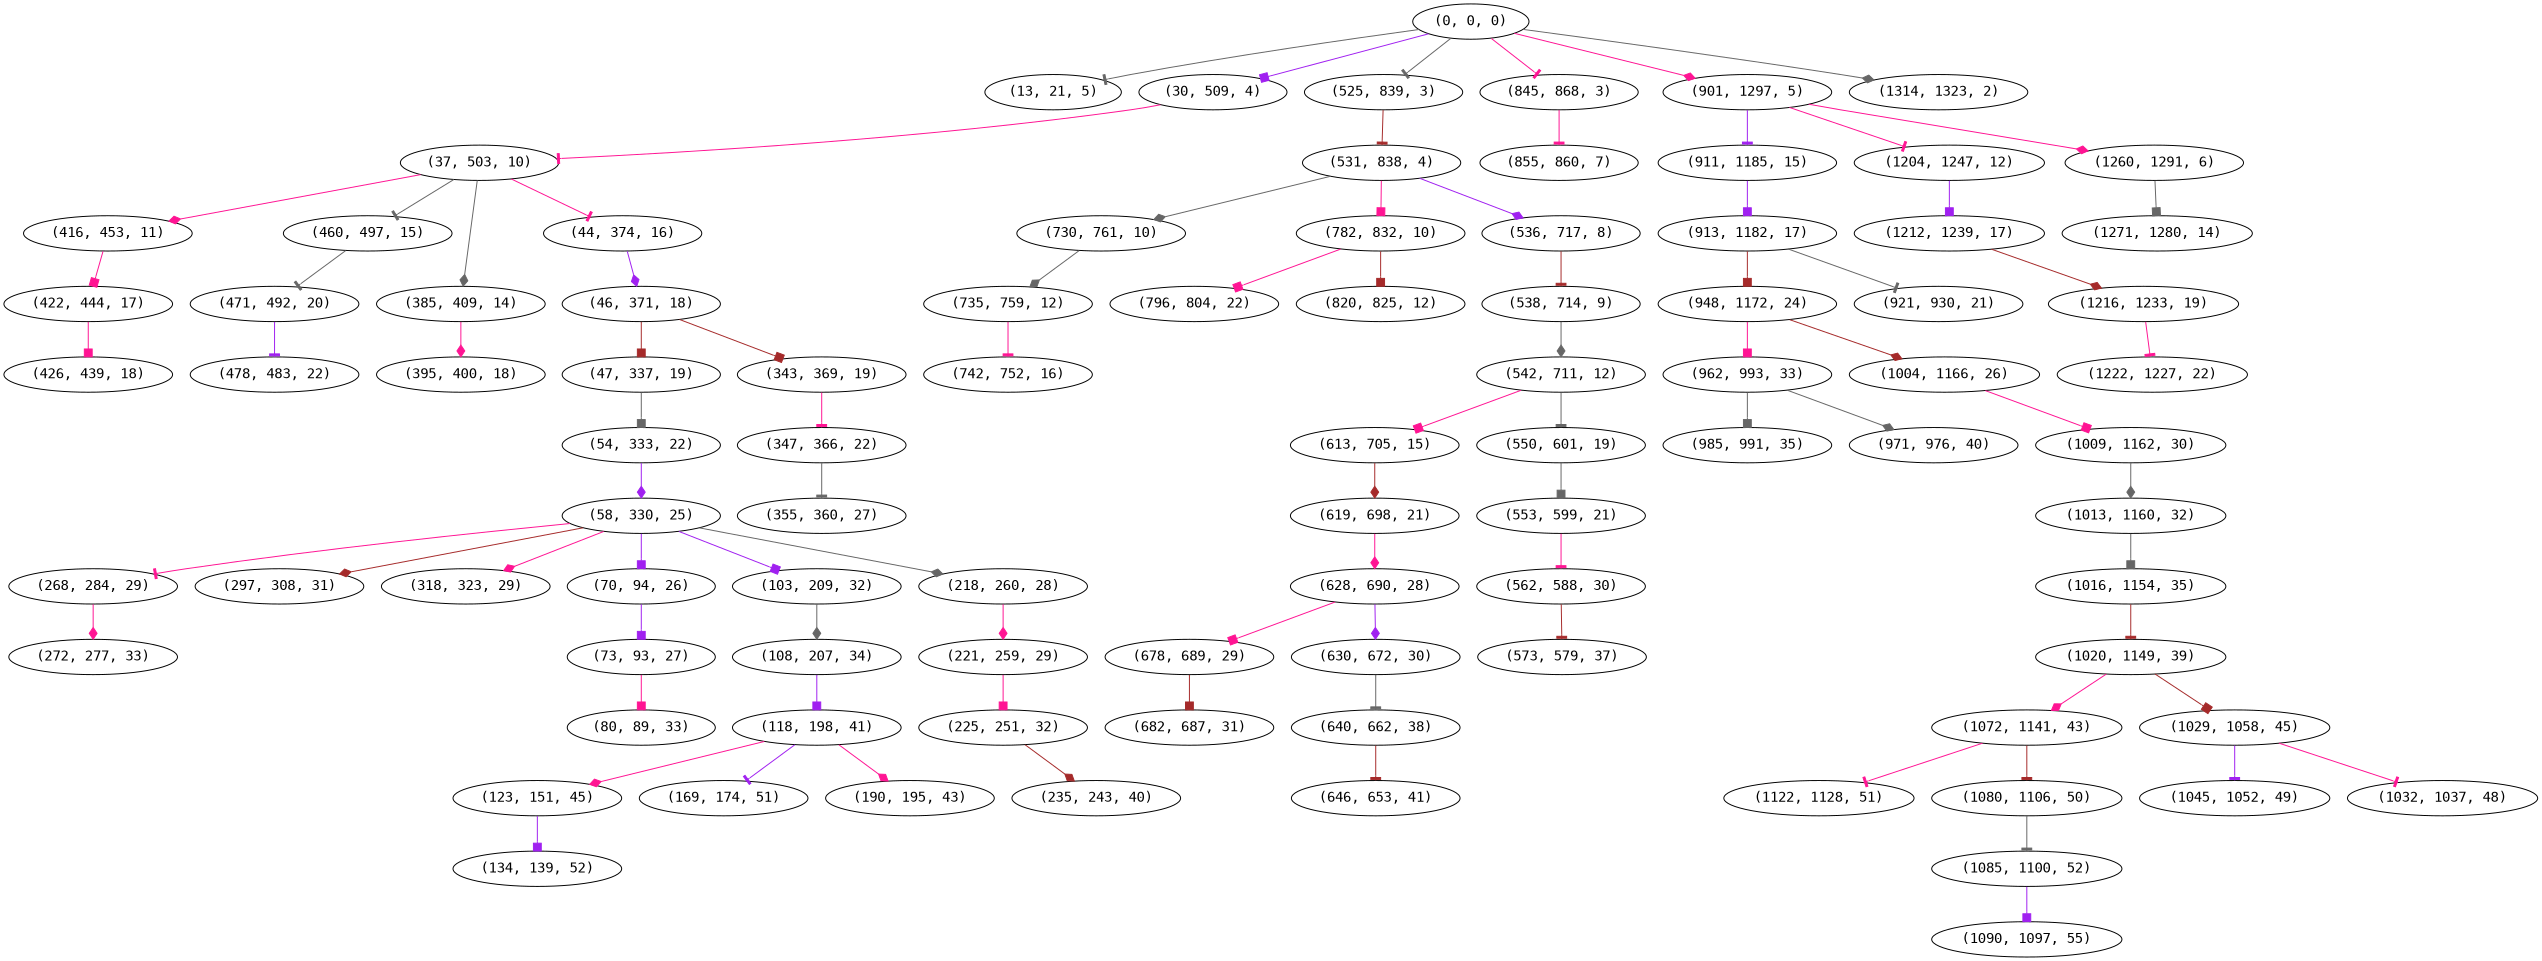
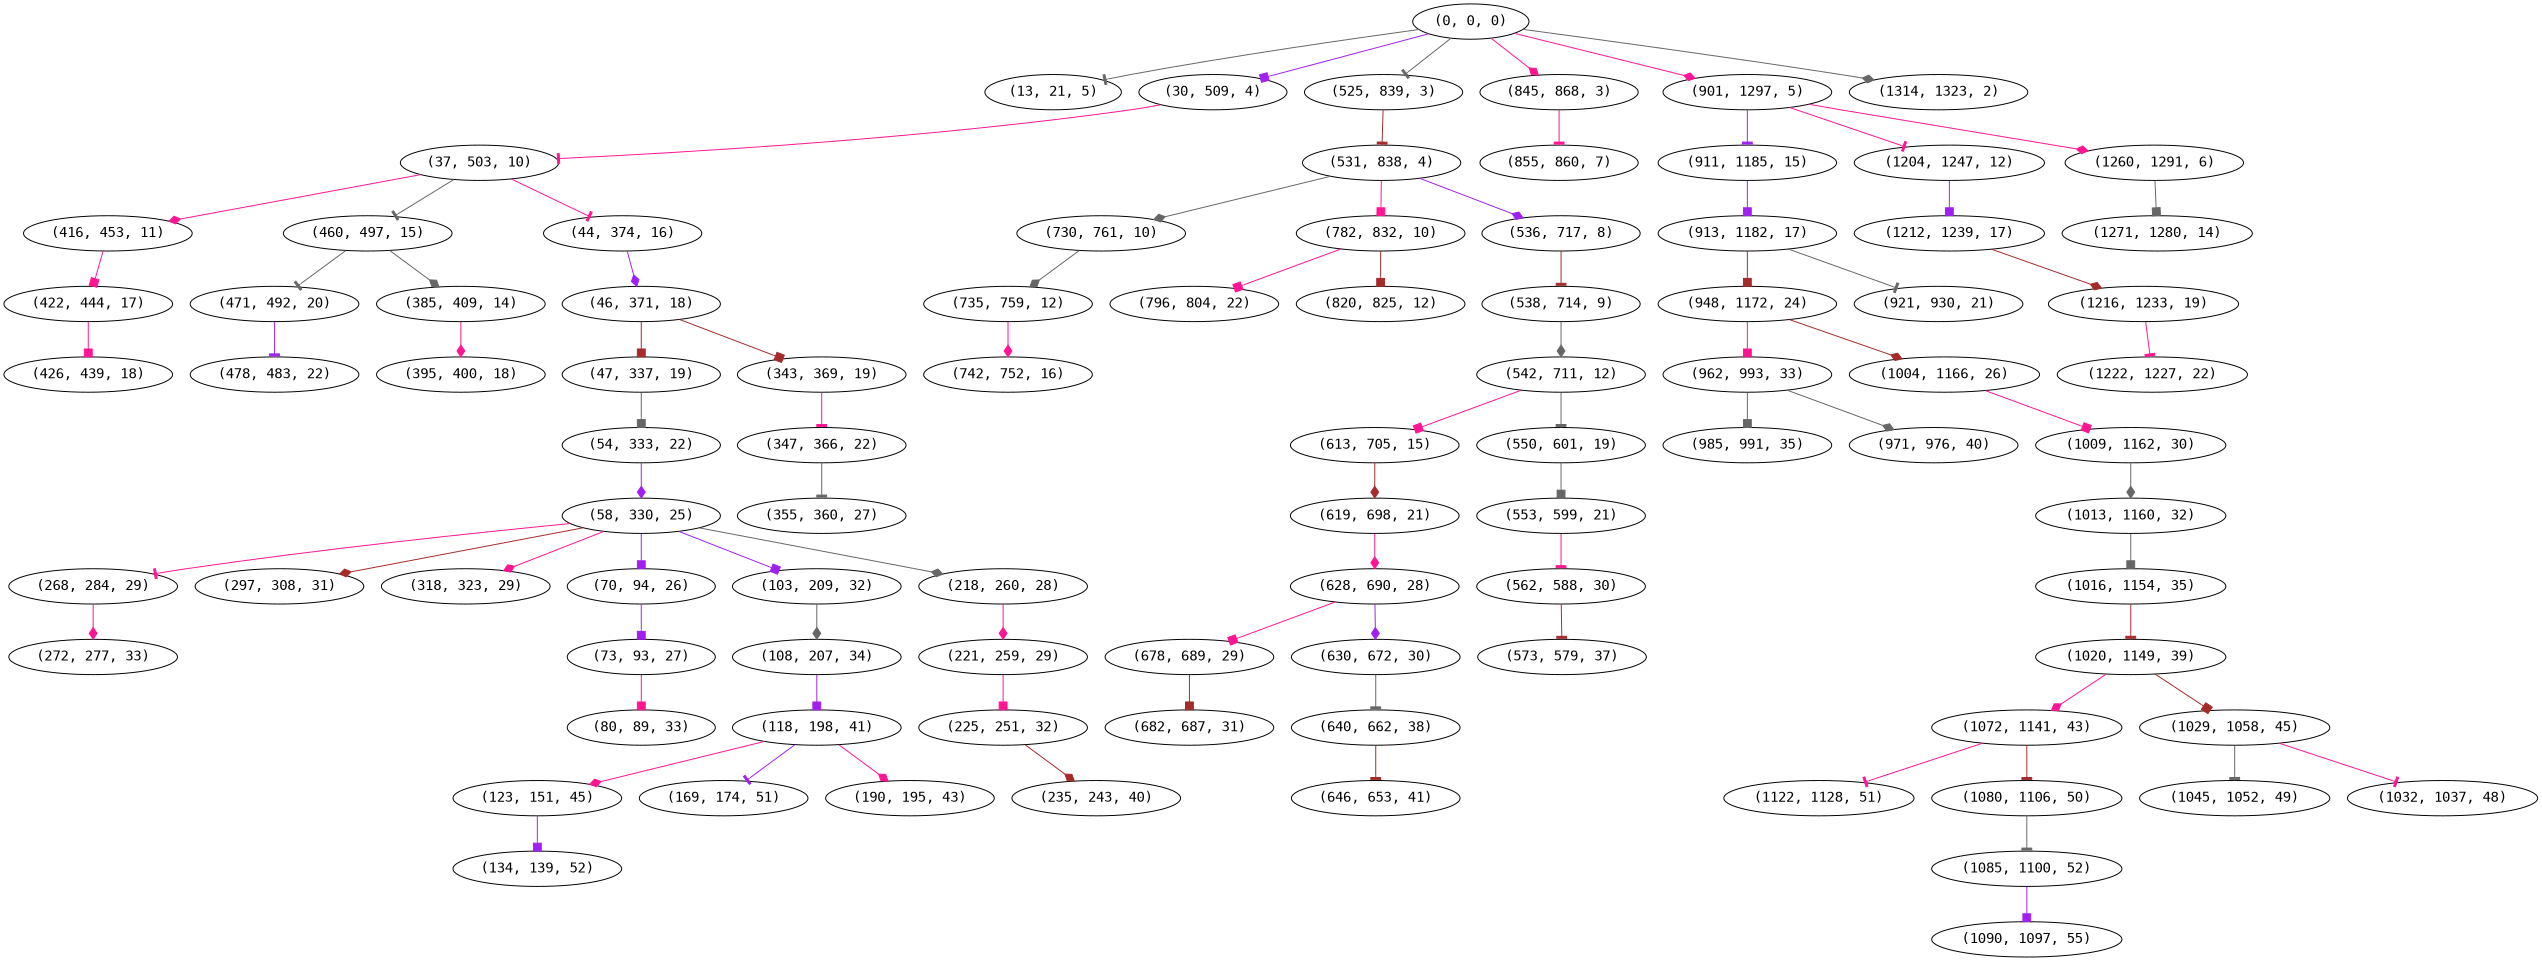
edge "(0, 0, 0)" -> "(845, 868, 3)": arrowhead tee -> diamond
edge "(37, 503, 10)" -> "(385, 409, 14)": now "(460, 497, 15)" -> "(385, 409, 14)"
edge "(735, 759, 12)" -> "(742, 752, 16)": arrowhead tee -> diamond
edge "(1029, 1058, 45)" -> "(1045, 1052, 49)": color purple -> gray40
